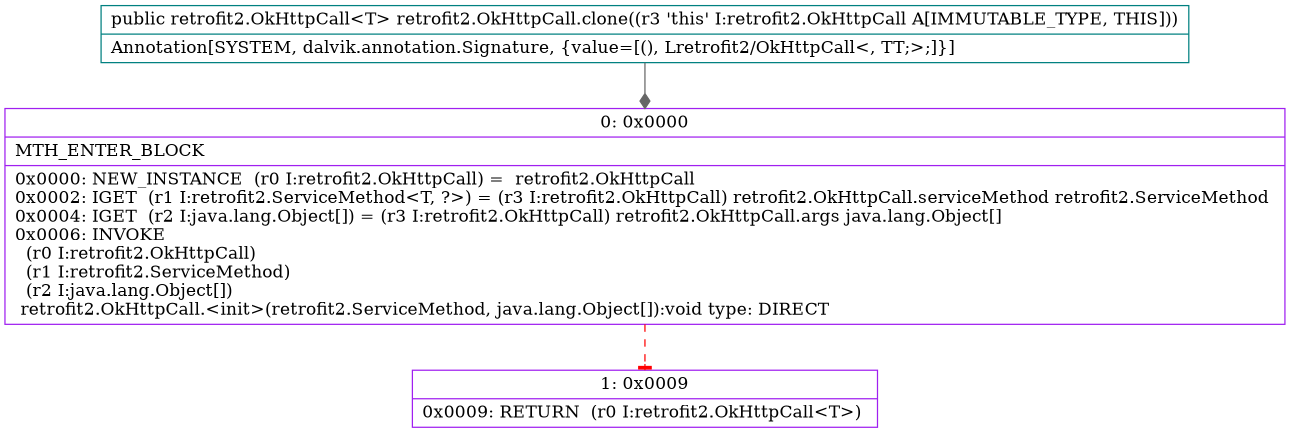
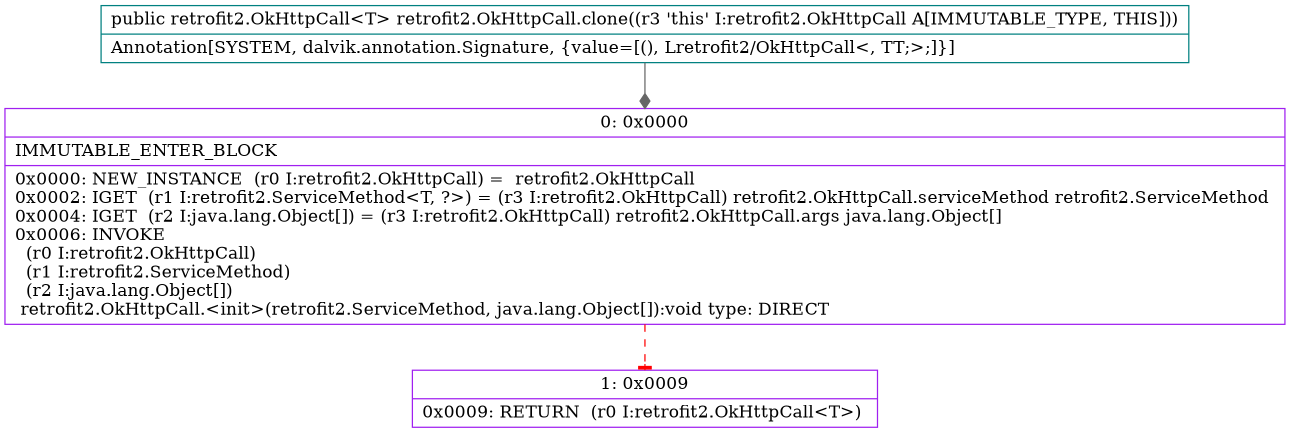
node "0: 0x0000": text "MTH_ENTER_BLOCK" -> "IMMUTABLE_ENTER_BLOCK"
